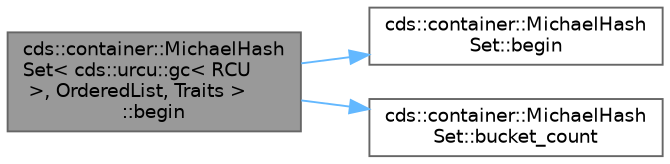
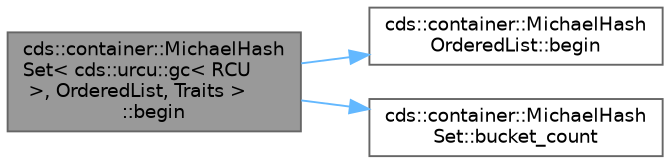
node "cds::container::MichaelHash Set::begin": label "cds::container::MichaelHash Set::begin" -> "cds::container::MichaelHash OrderedList::begin"
